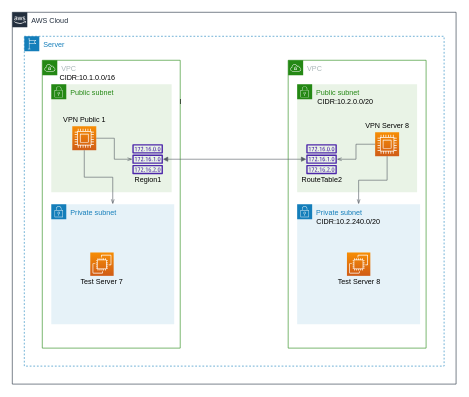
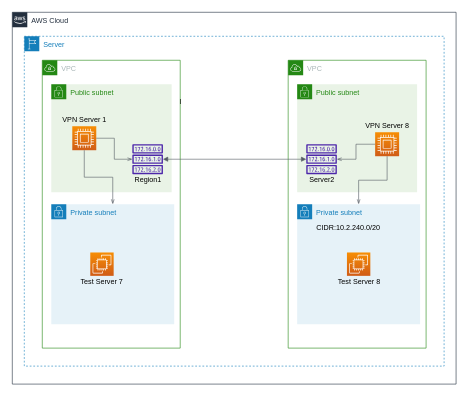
node "CIDR:10.1.0.0/16": removed
node "CIDR:10.2.0.0/20": removed
node "VPN Public 1": label "VPN Public 1" -> "VPN Server 1"
node "RouteTable2": label "RouteTable2" -> "Server2"
node "CIDR:10.2.240.0/20": moved (348, 222) -> (348, 228)
